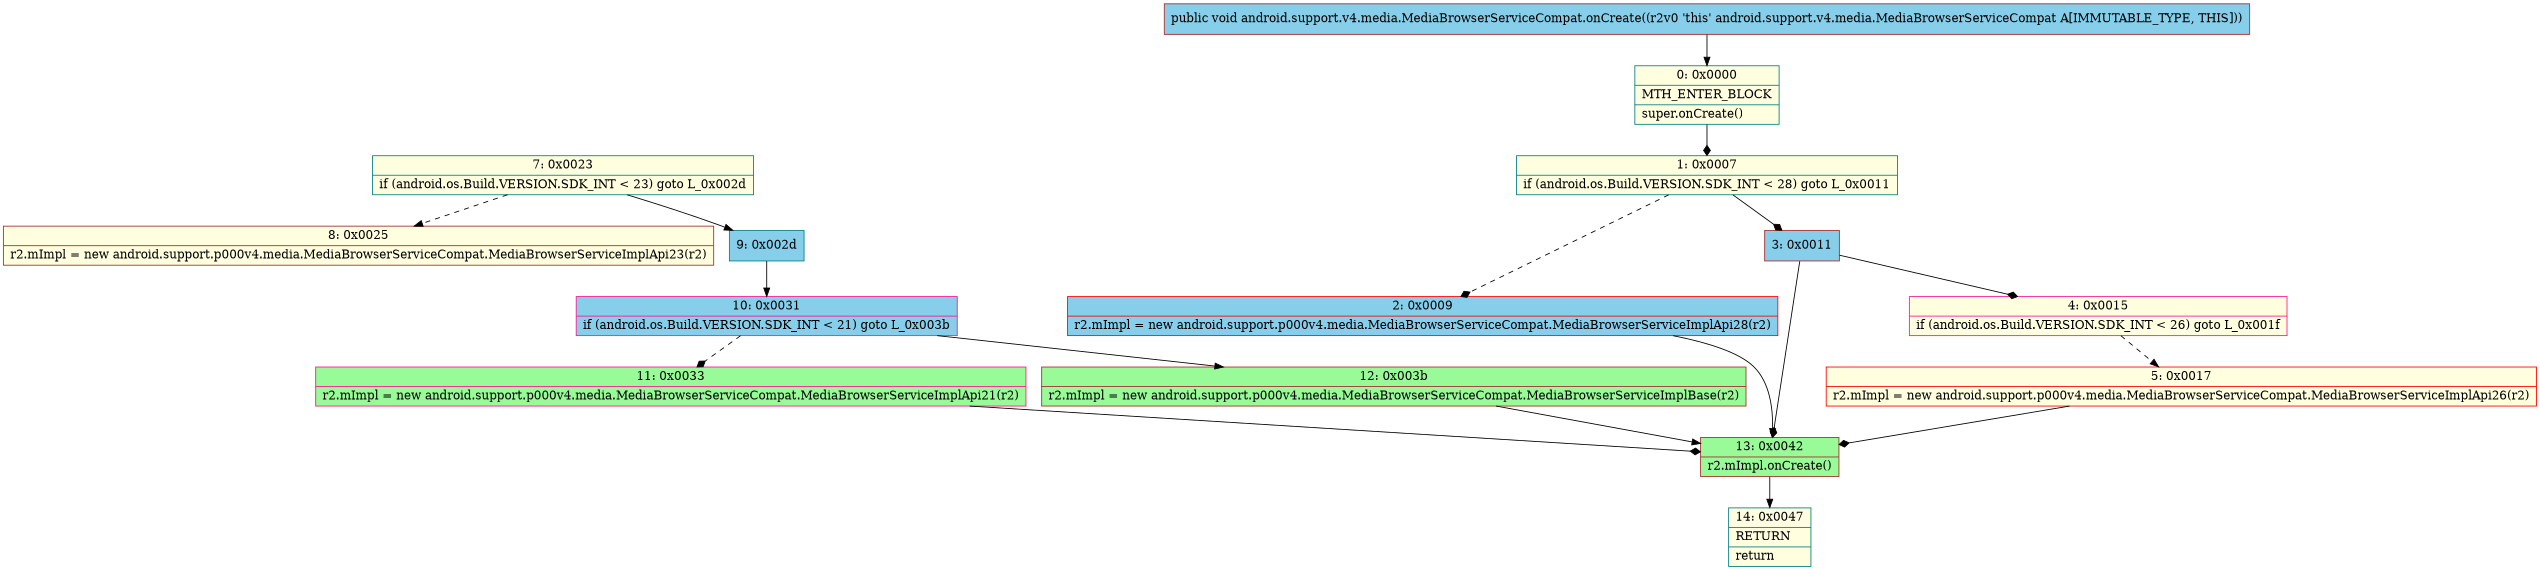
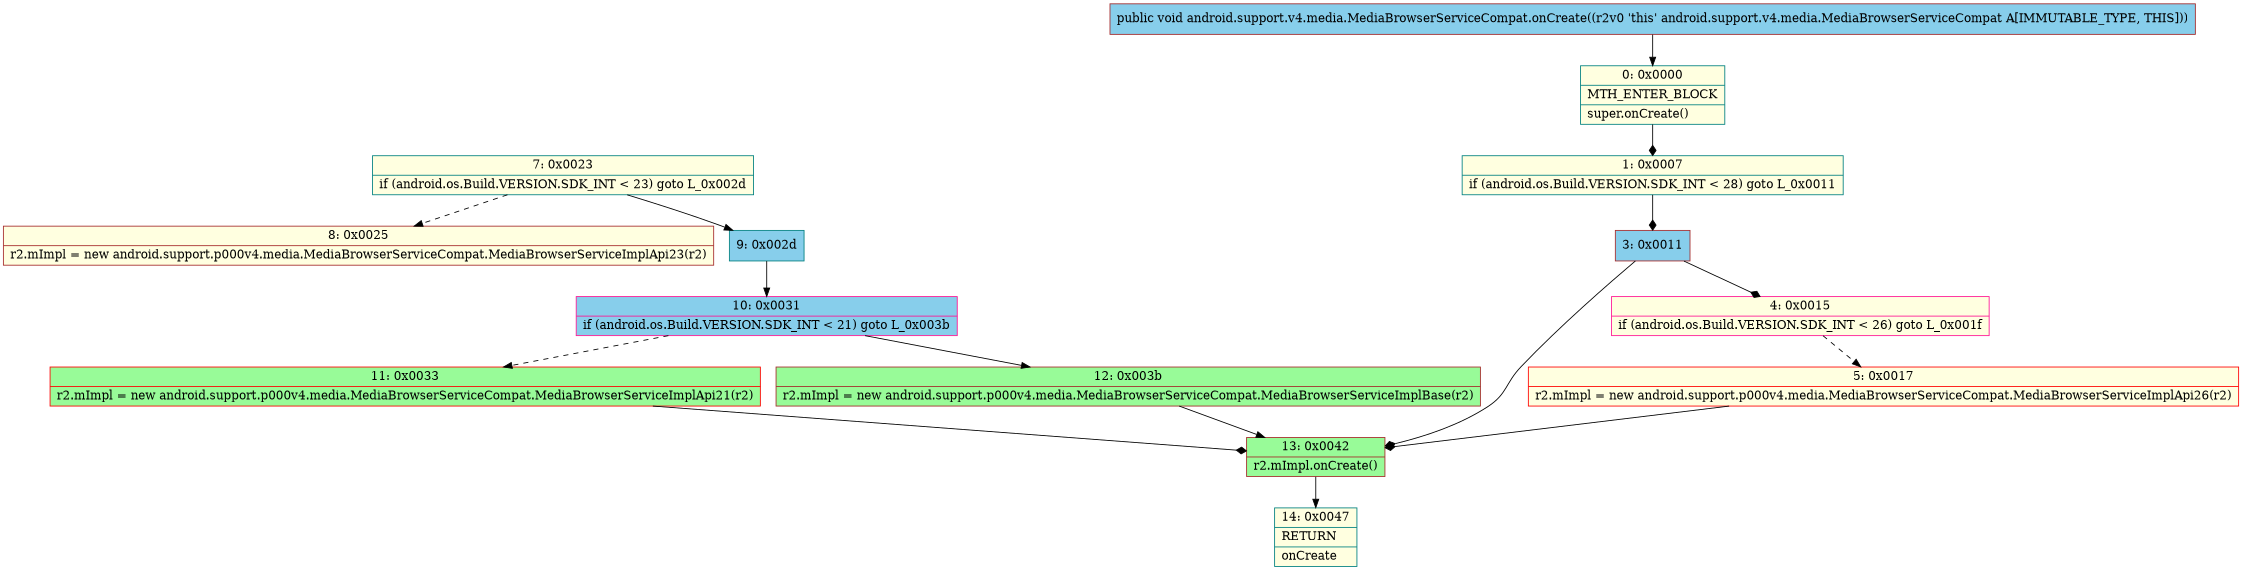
node "2: 0x0009": removed
edge "10: 0x0031" -> "11: 0x0033": arrowhead diamond -> normal
node "11: 0x0033": color deeppink -> red
node "14: 0x0047": text "return" -> "onCreate"
